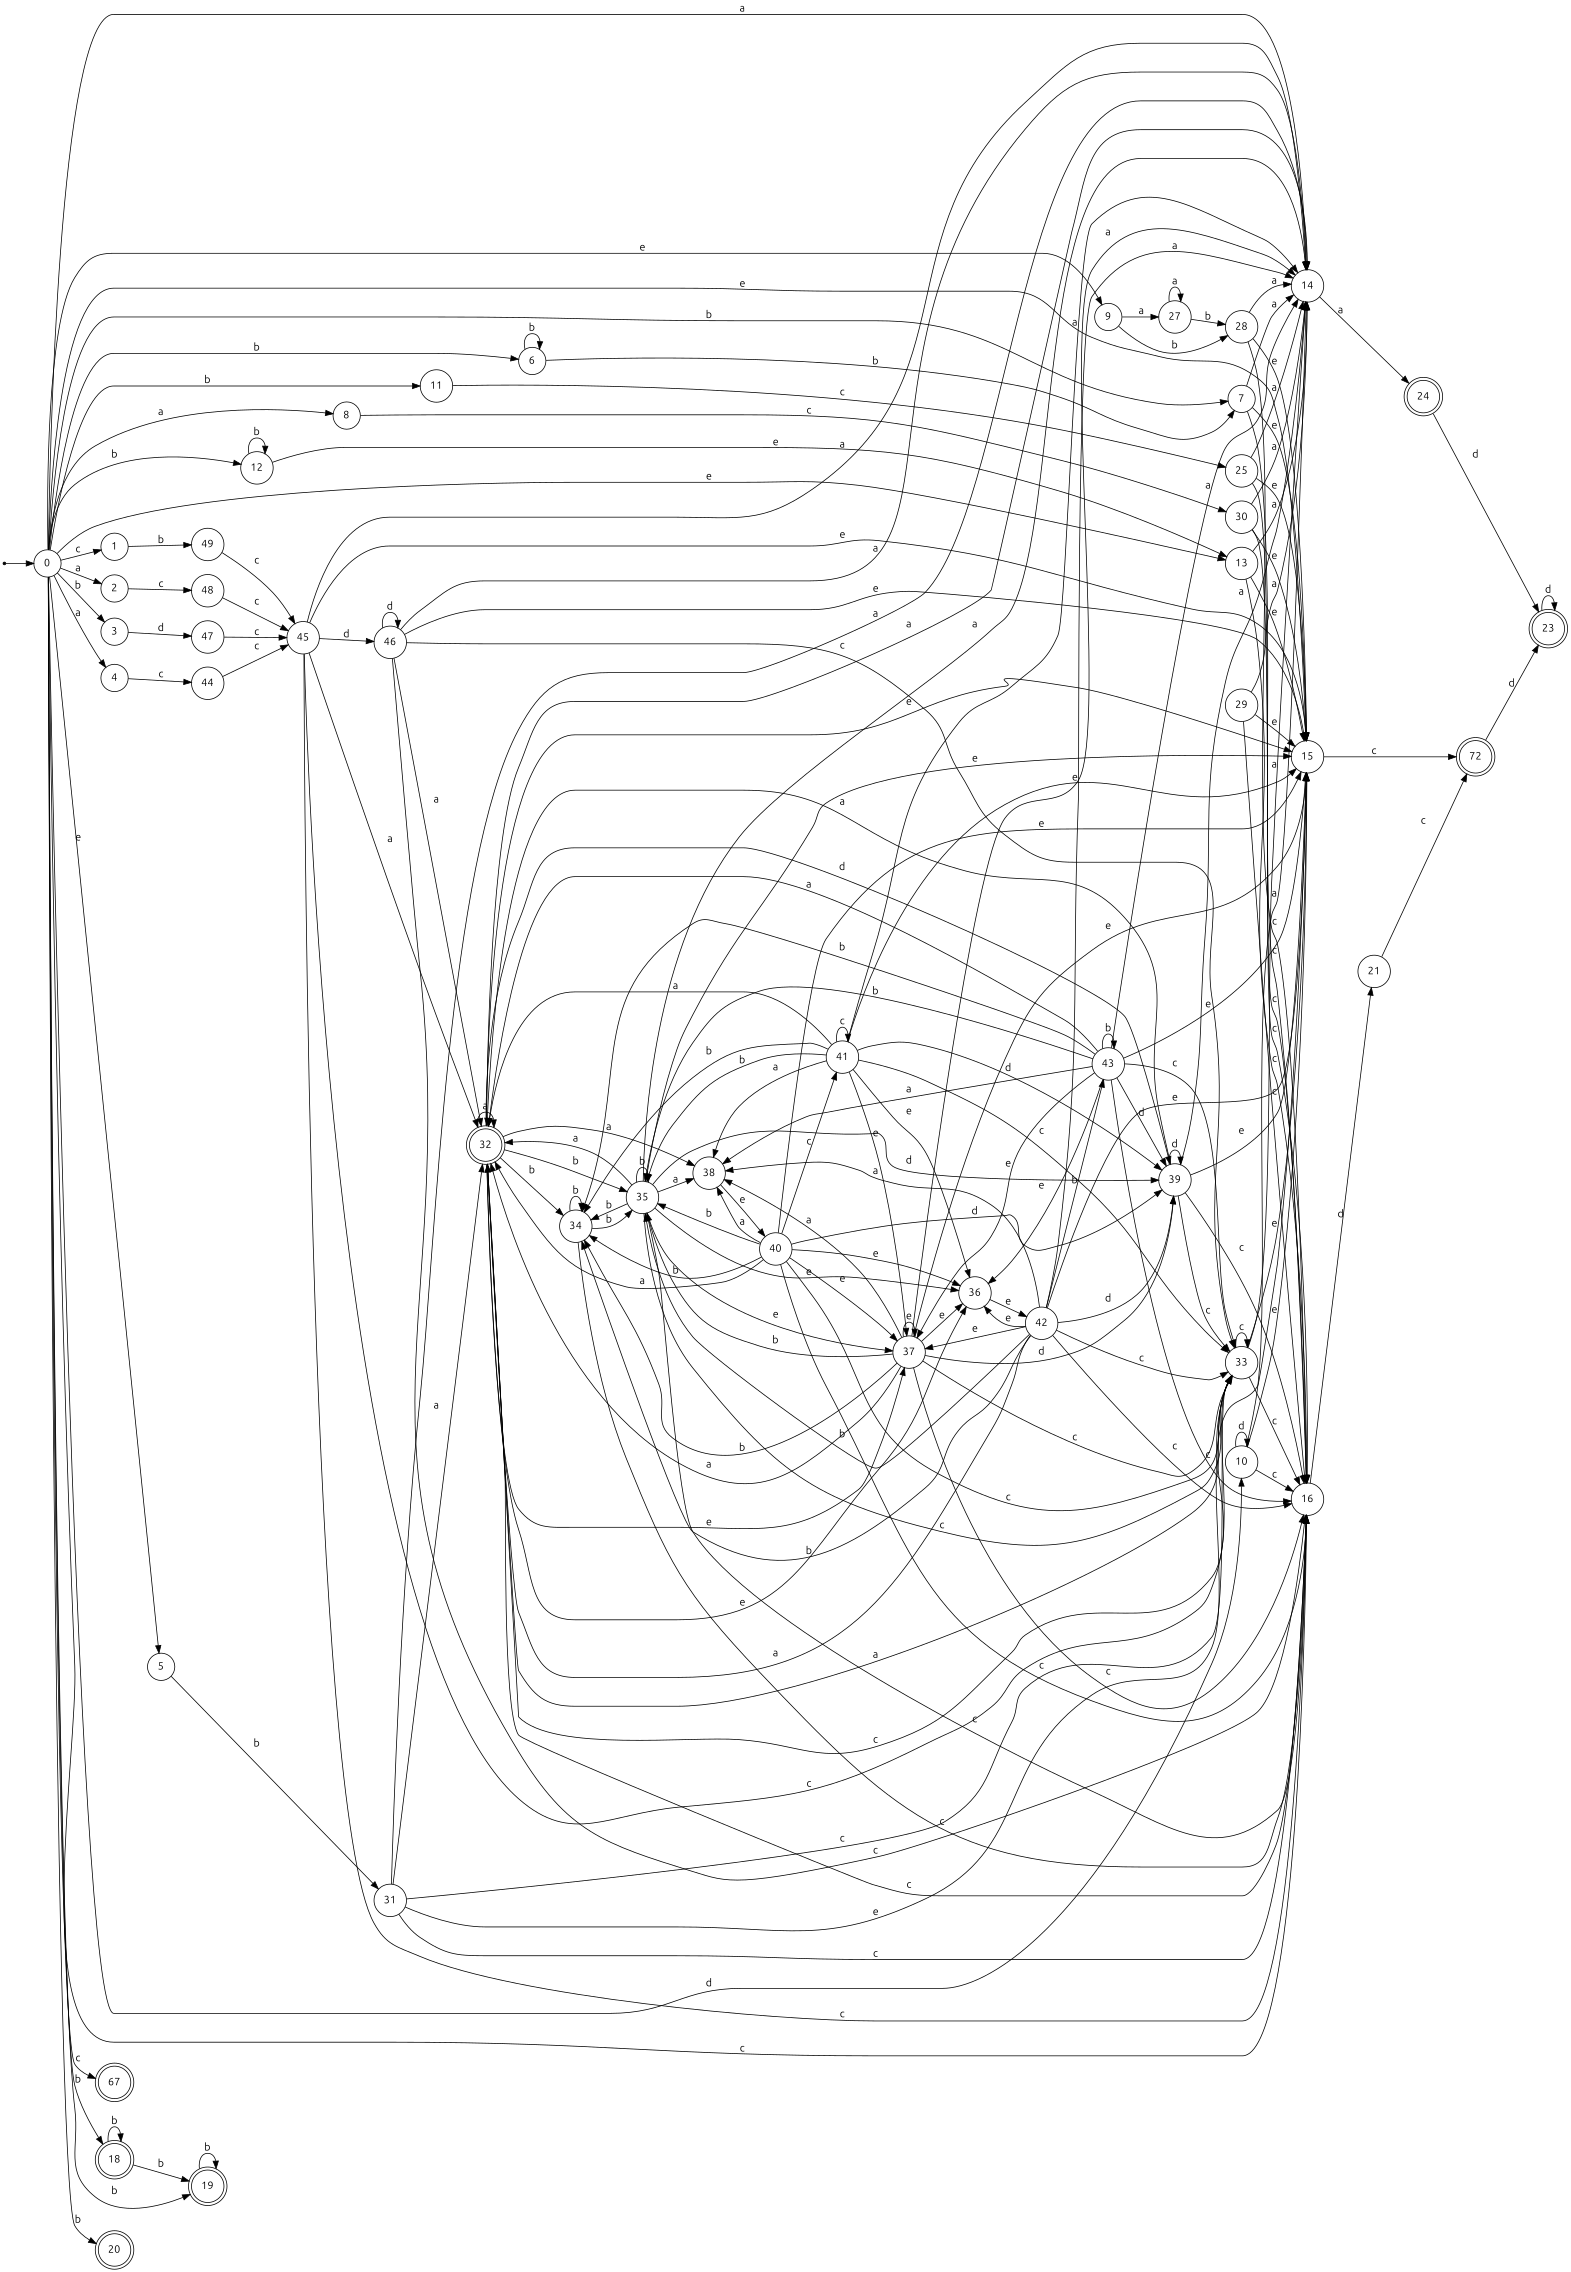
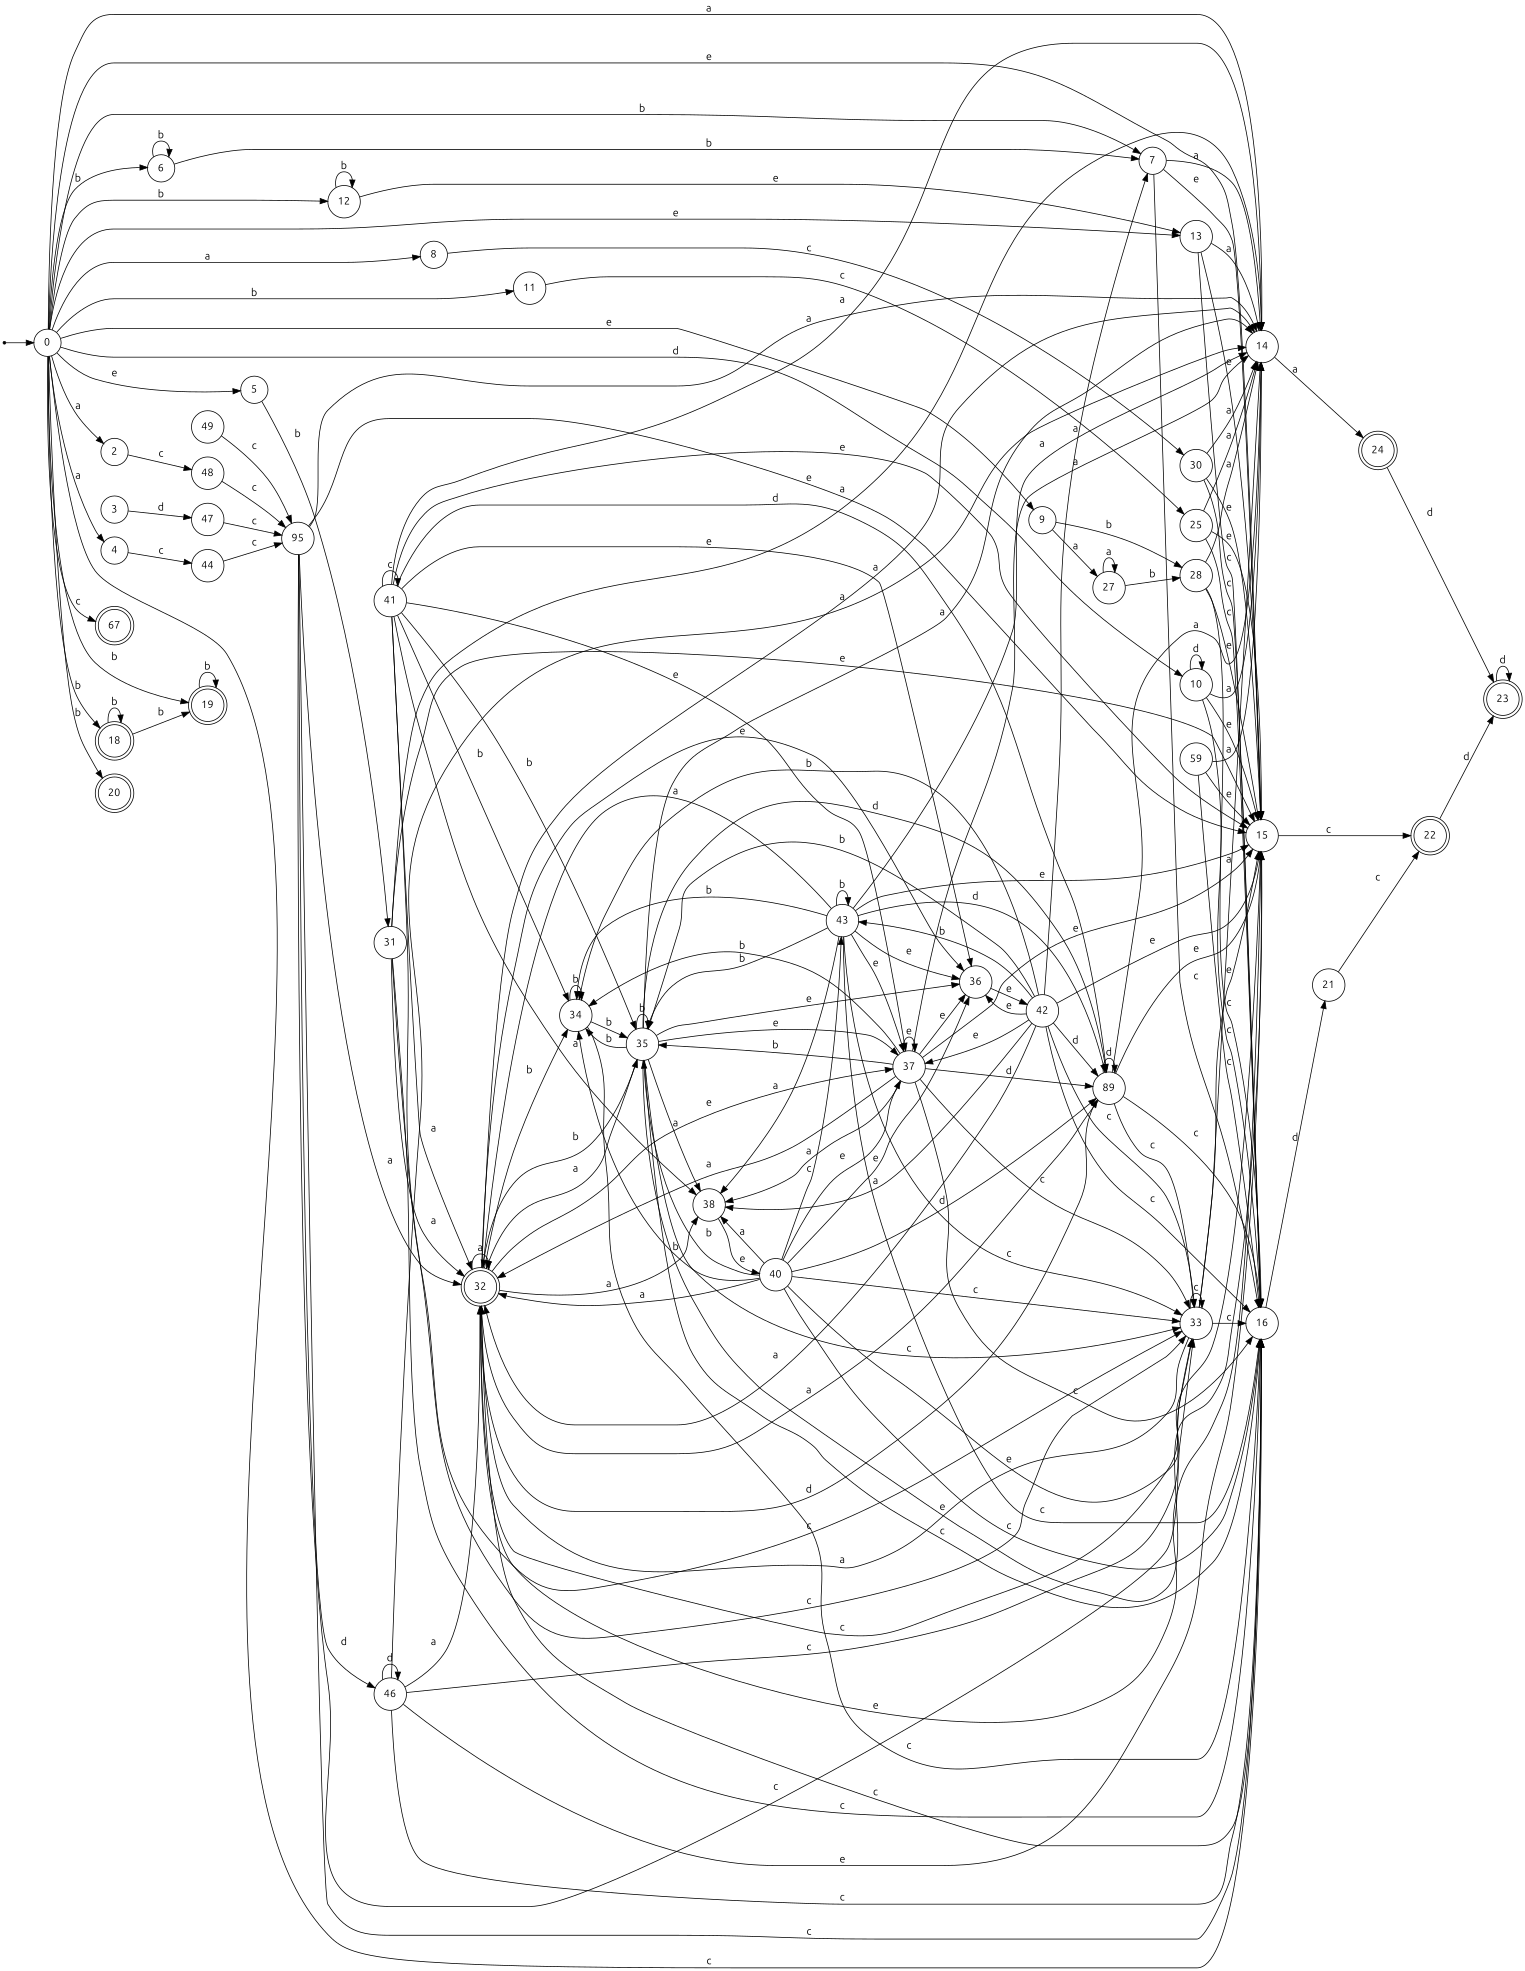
node "1": removed
edge "0" -> "3": removed, label "b"
node "45": label "45" -> "95"
edge "42" -> "14": now "42" -> "7"
node "29": label "29" -> "59"
node "72": label "72" -> "22"
edge "40" -> "41": now "40" -> "43"
node "39": label "39" -> "89"
